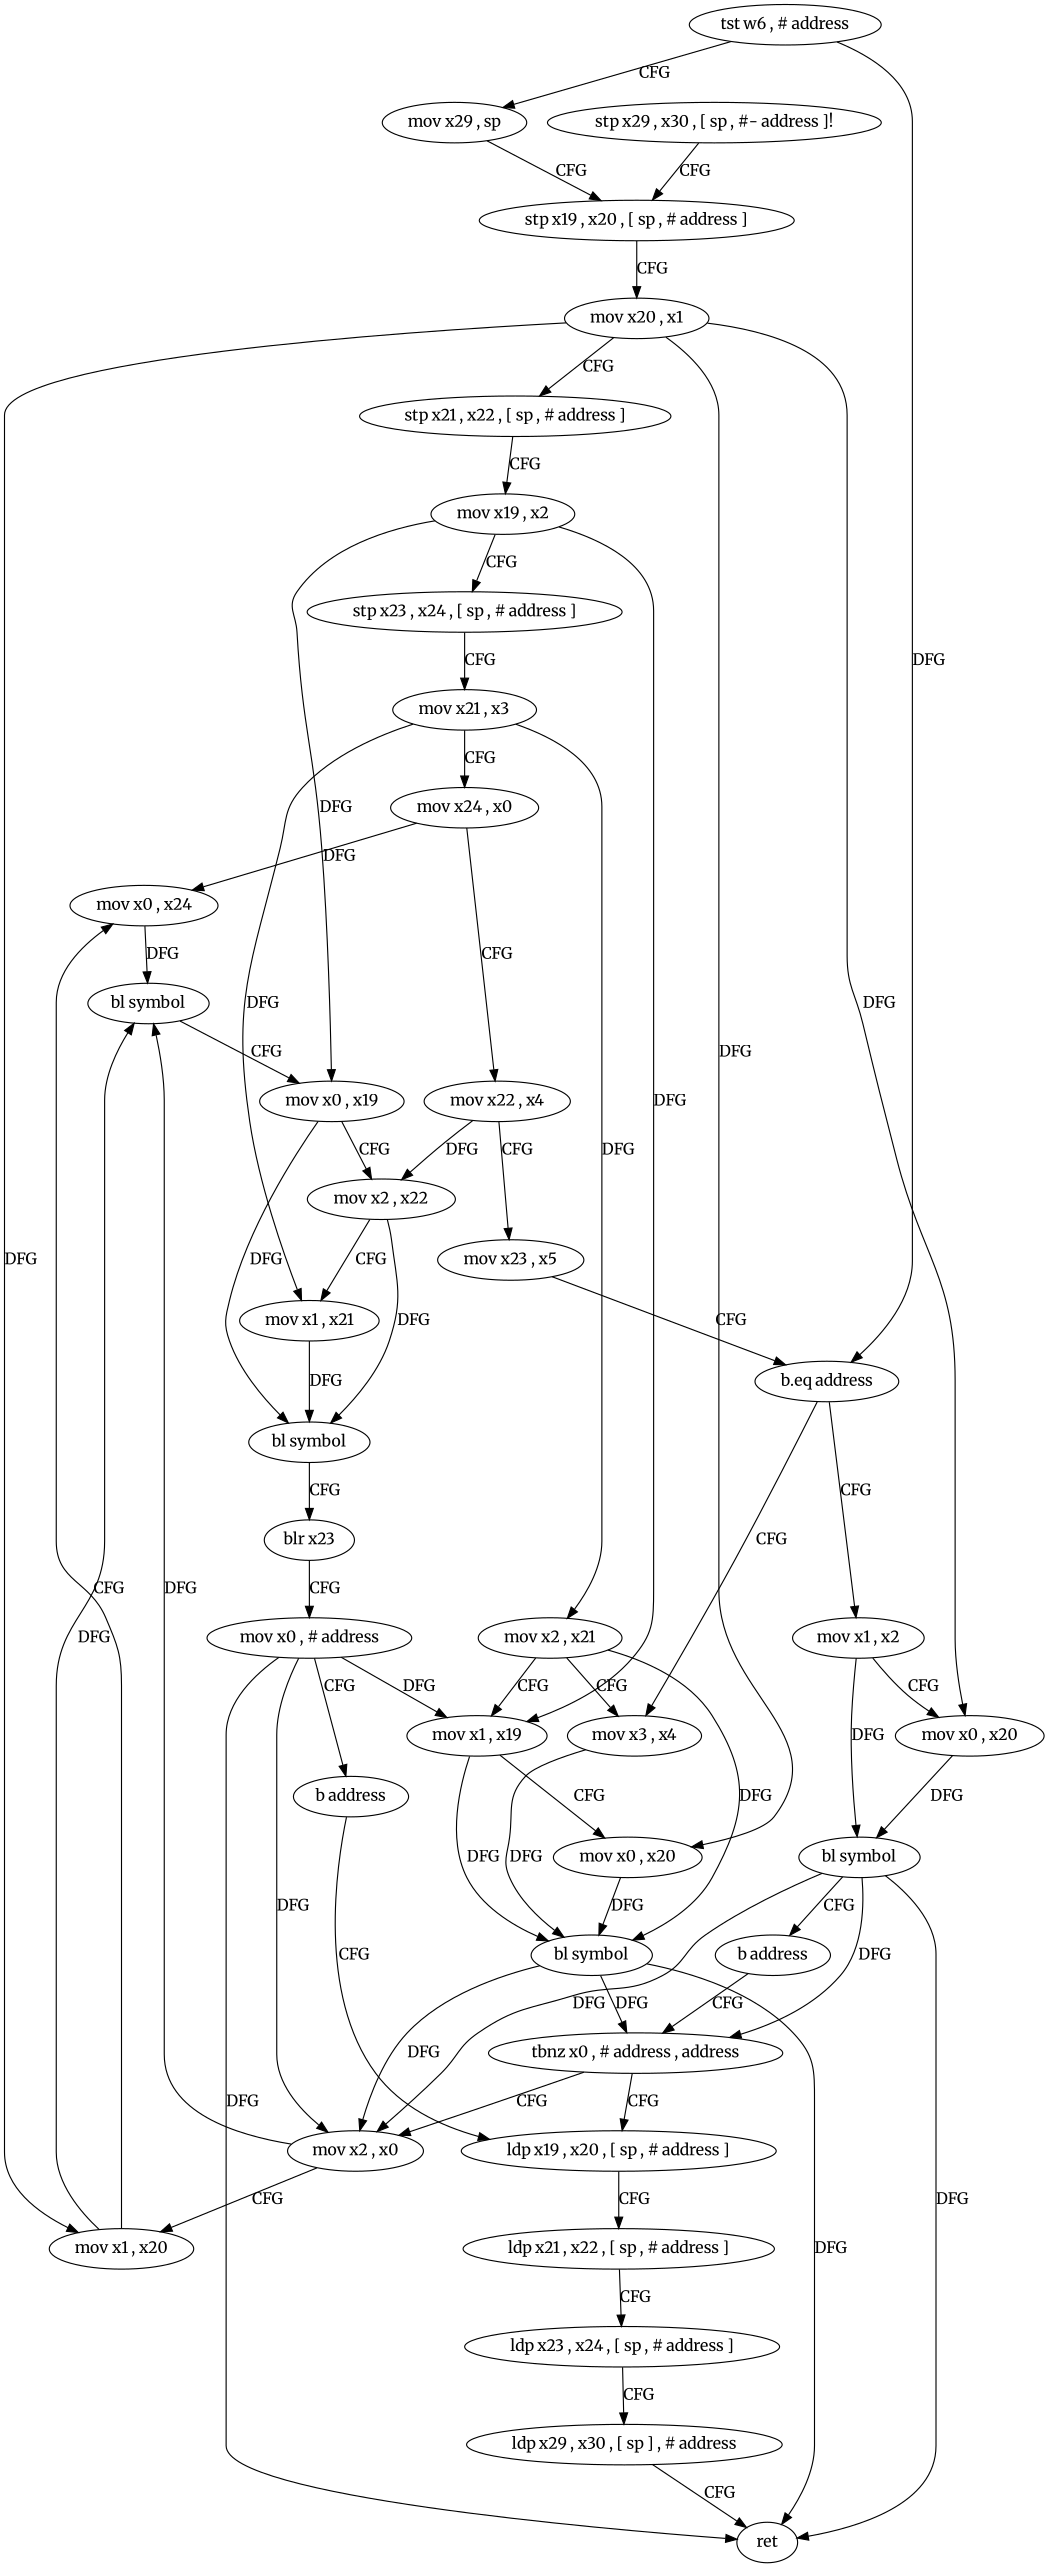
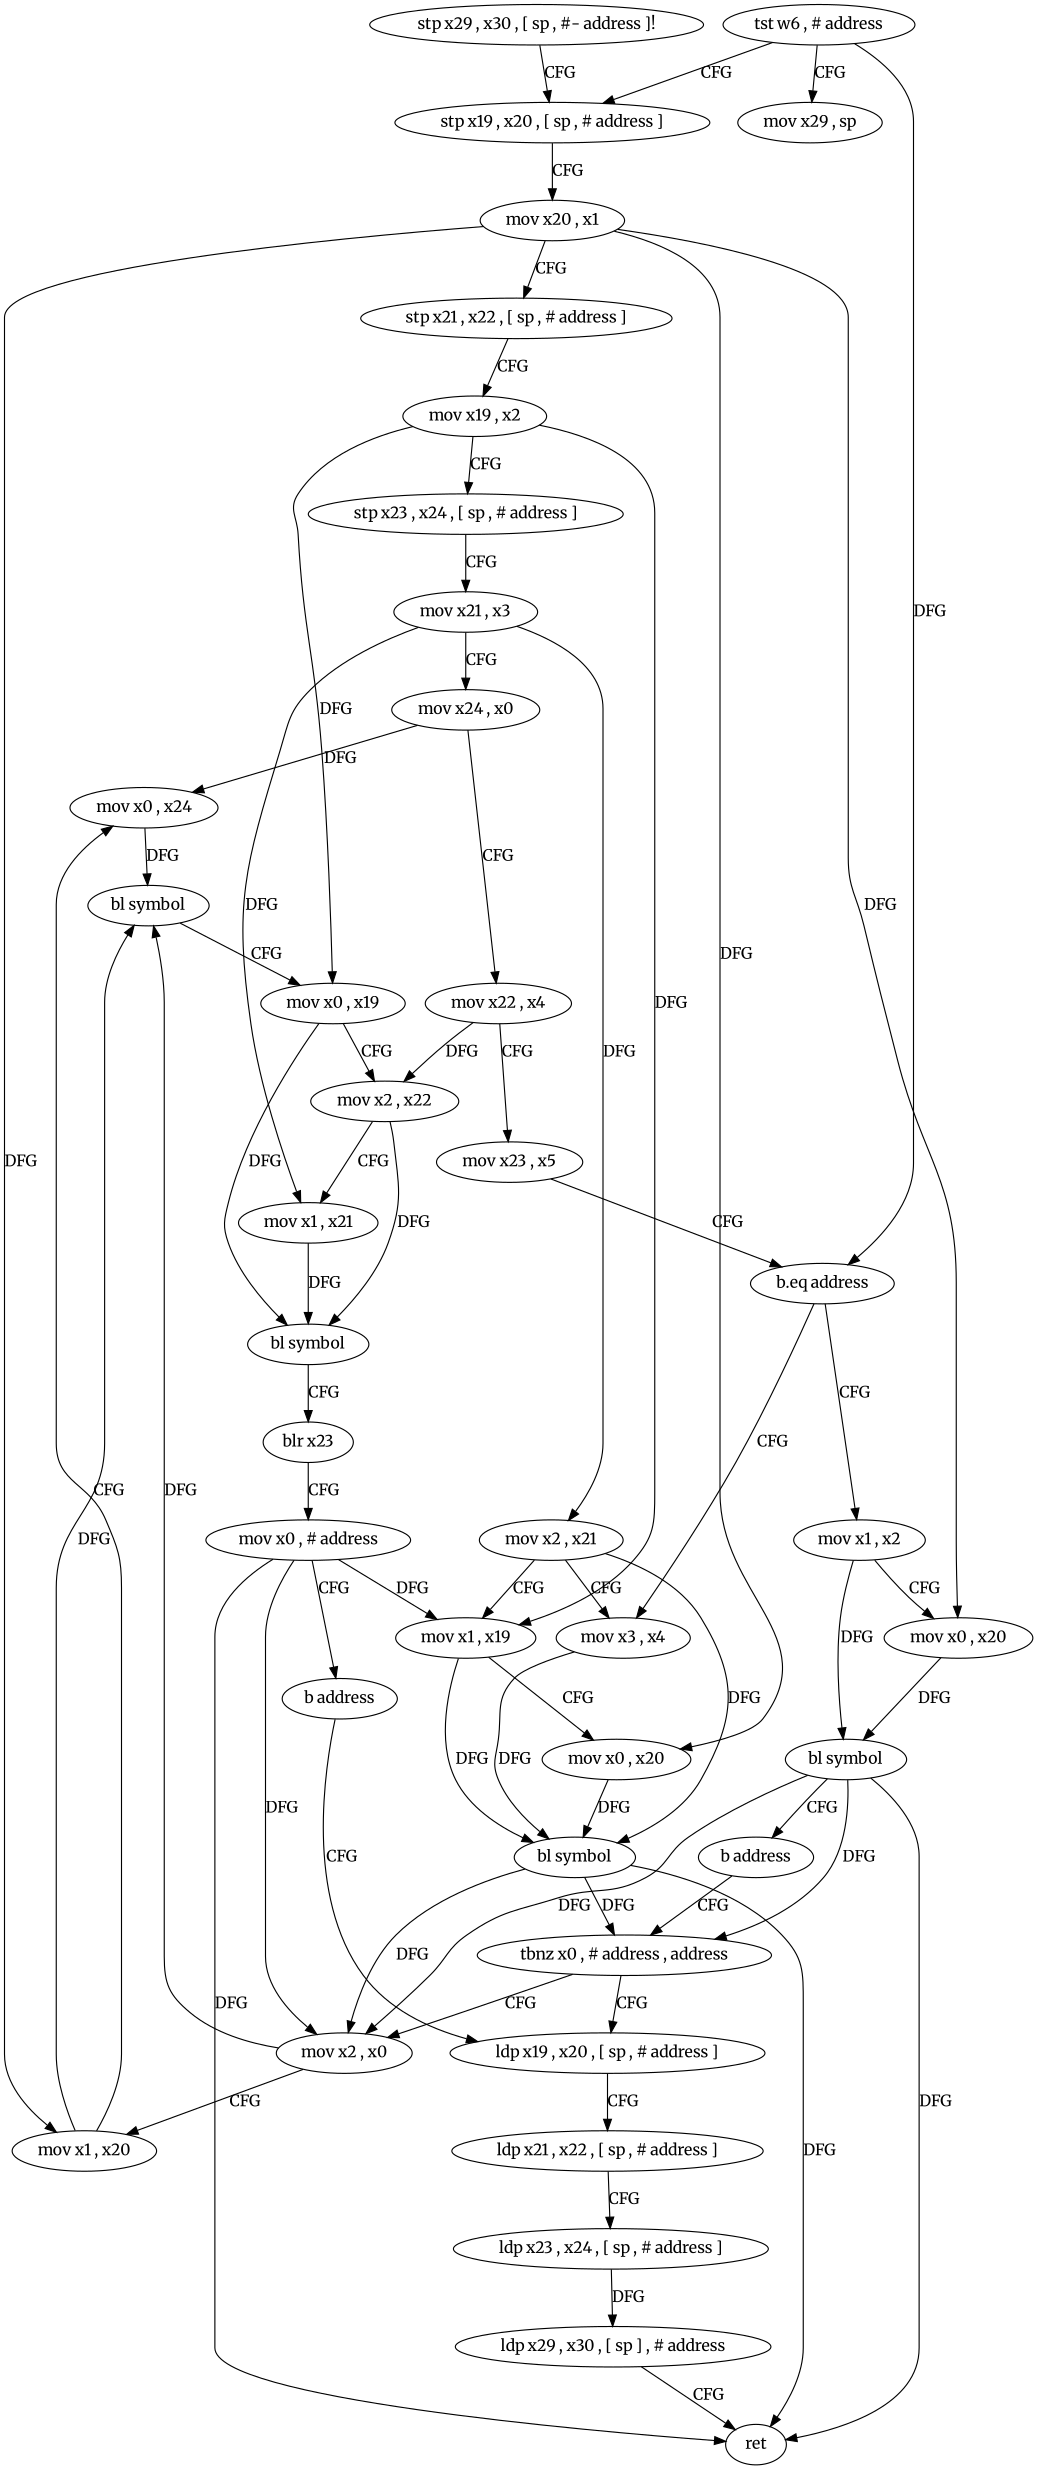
edge "mov x29 , sp" -> "stp x19 , x20 , [ sp , # address ]": now "tst w6 , # address" -> "stp x19 , x20 , [ sp , # address ]"
edge "ldp x23 , x24 , [ sp , # address ]" -> "ldp x29 , x30 , [ sp ] , # address": label "CFG" -> "DFG"
